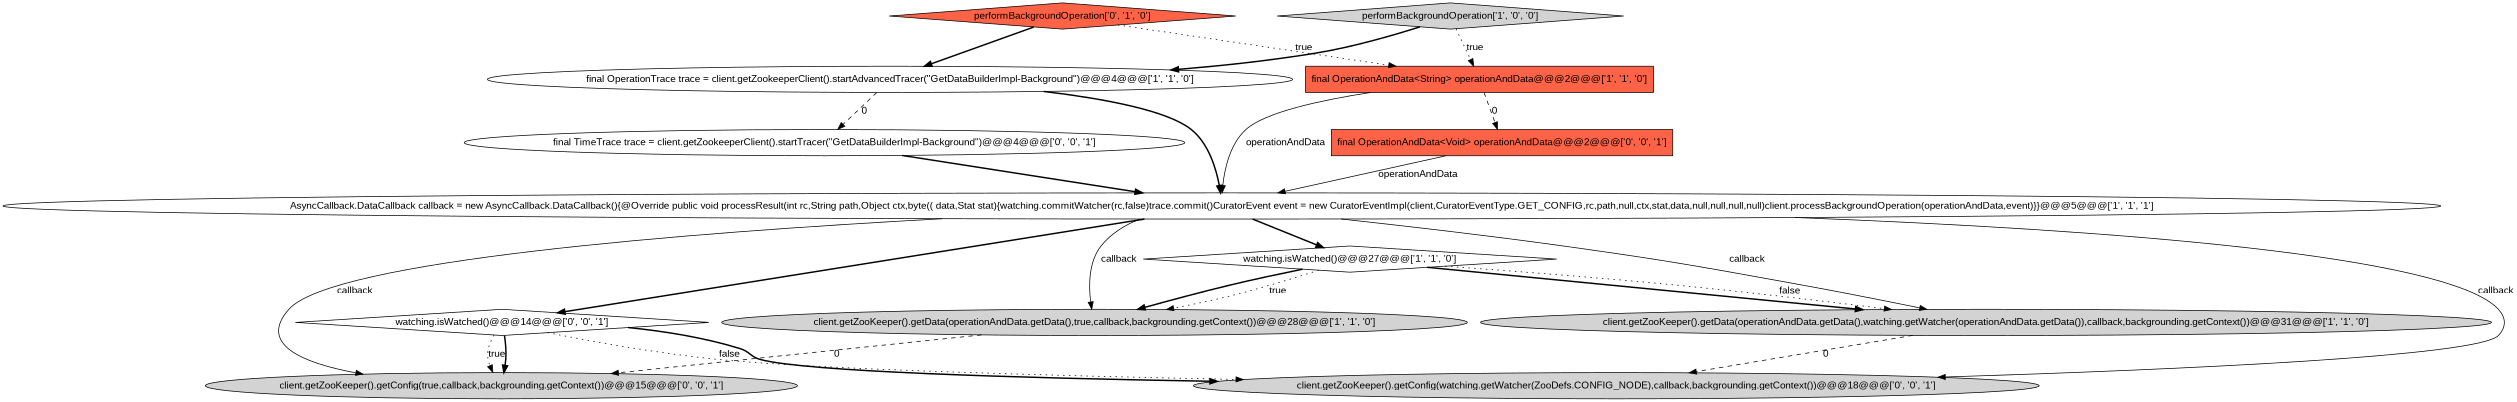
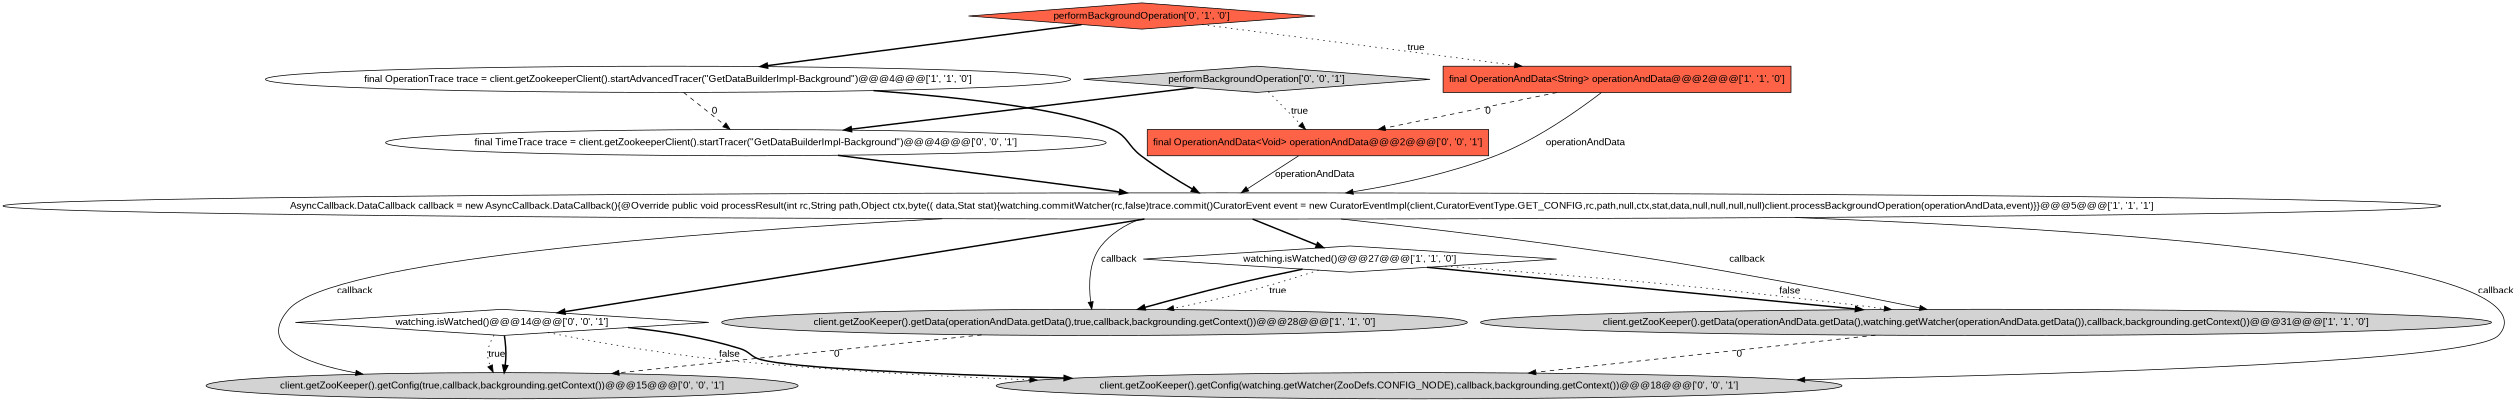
node "performBackgroundOperation['1', '0', '0']": removed
node "performBackgroundOperation['0', '0', '1']": added
